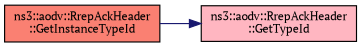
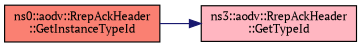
node "ns3::aodv::RrepAckHeader ::GetInstanceTypeId": label "ns3::aodv::RrepAckHeader ::GetInstanceTypeId" -> "ns0::aodv::RrepAckHeader ::GetInstanceTypeId"
